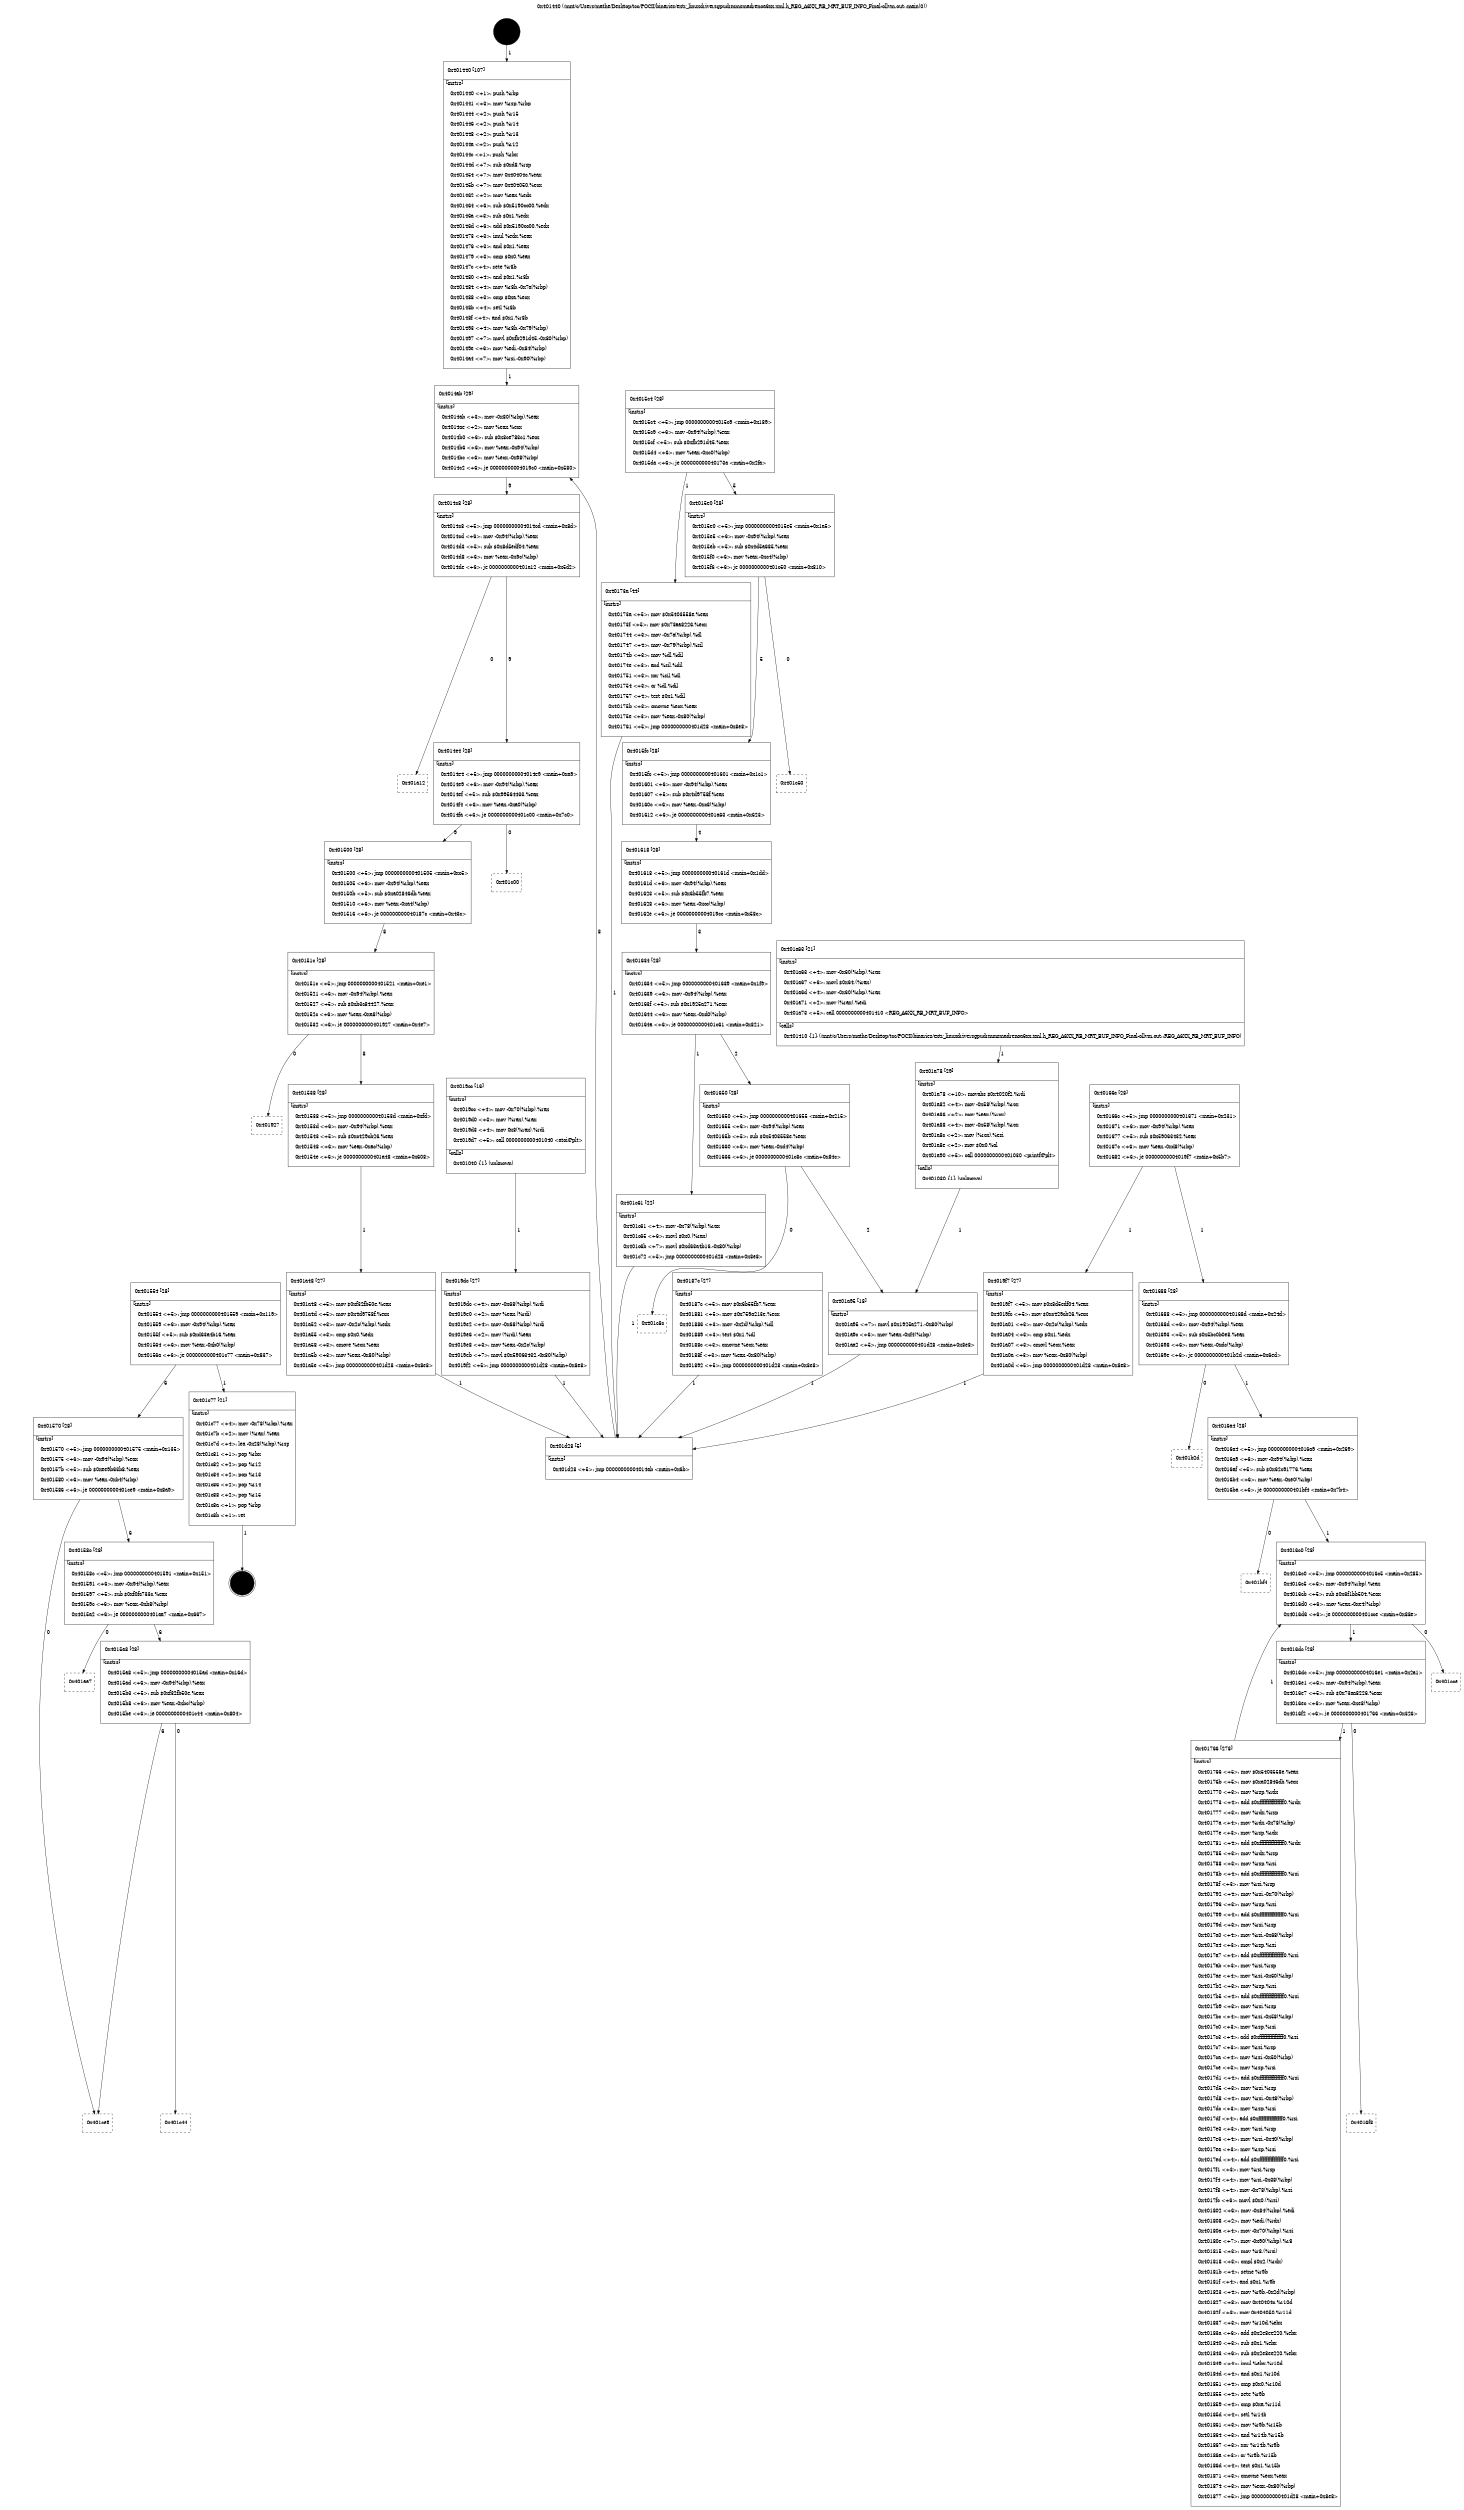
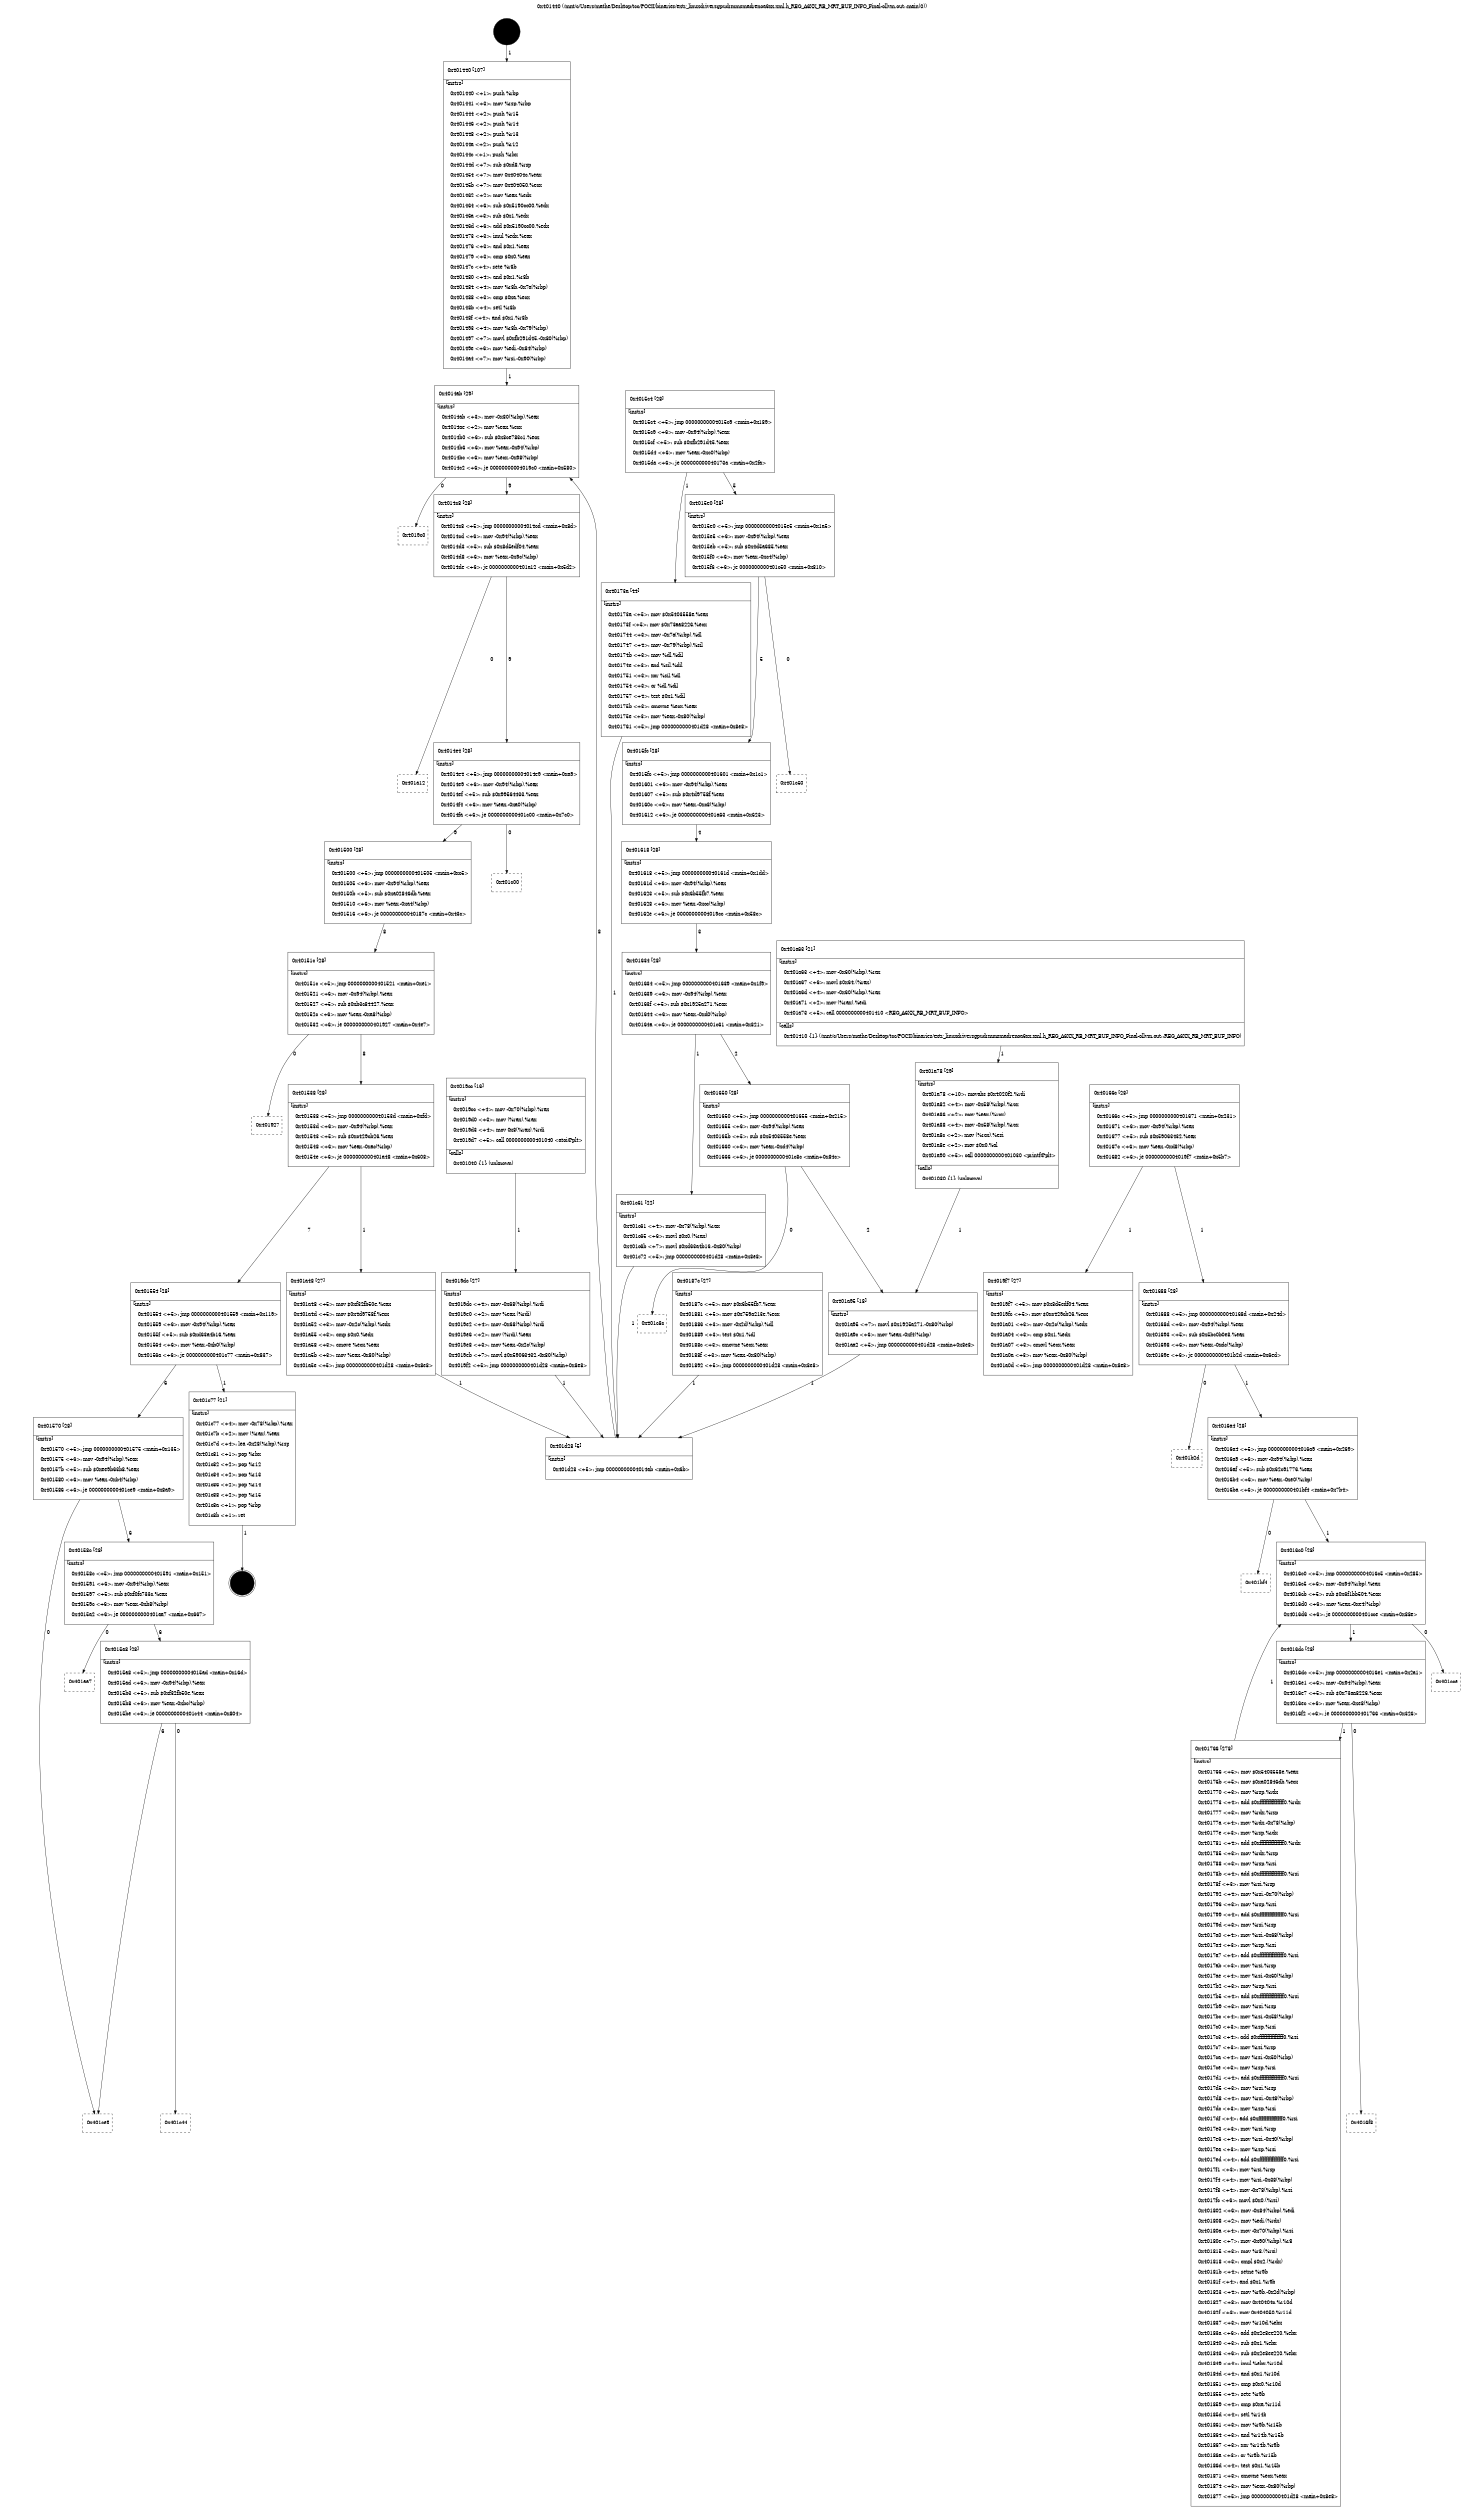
node "0x4019c0": added
edge "0x401538 [28]" -> "0x401554 [28]": added, label "7"
edge "0x4019f7 [27]" -> "0x401d28 [5]": removed, label "1"
